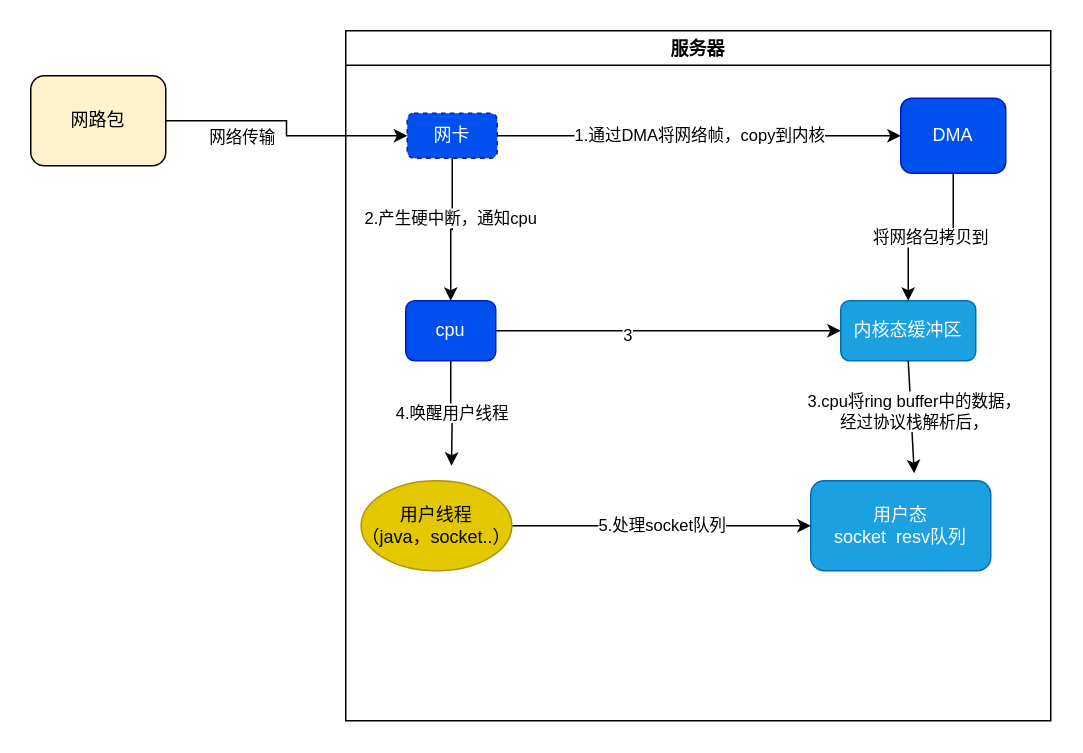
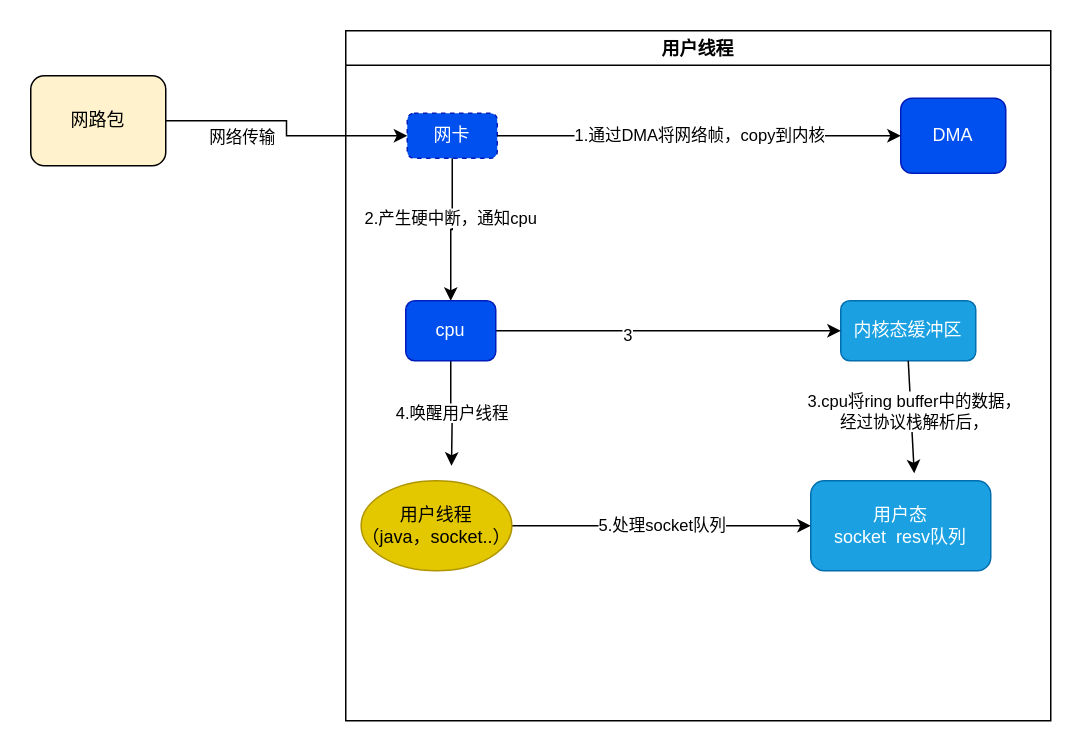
node "服务器": label "服务器" -> "用户线程"
edge "DMA" -> "内核态缓冲区": removed, label "将网络包拷贝到"
